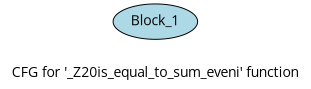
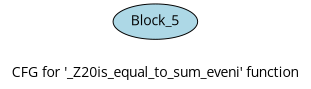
node "Block_1": label "Block_1" -> "Block_5"
